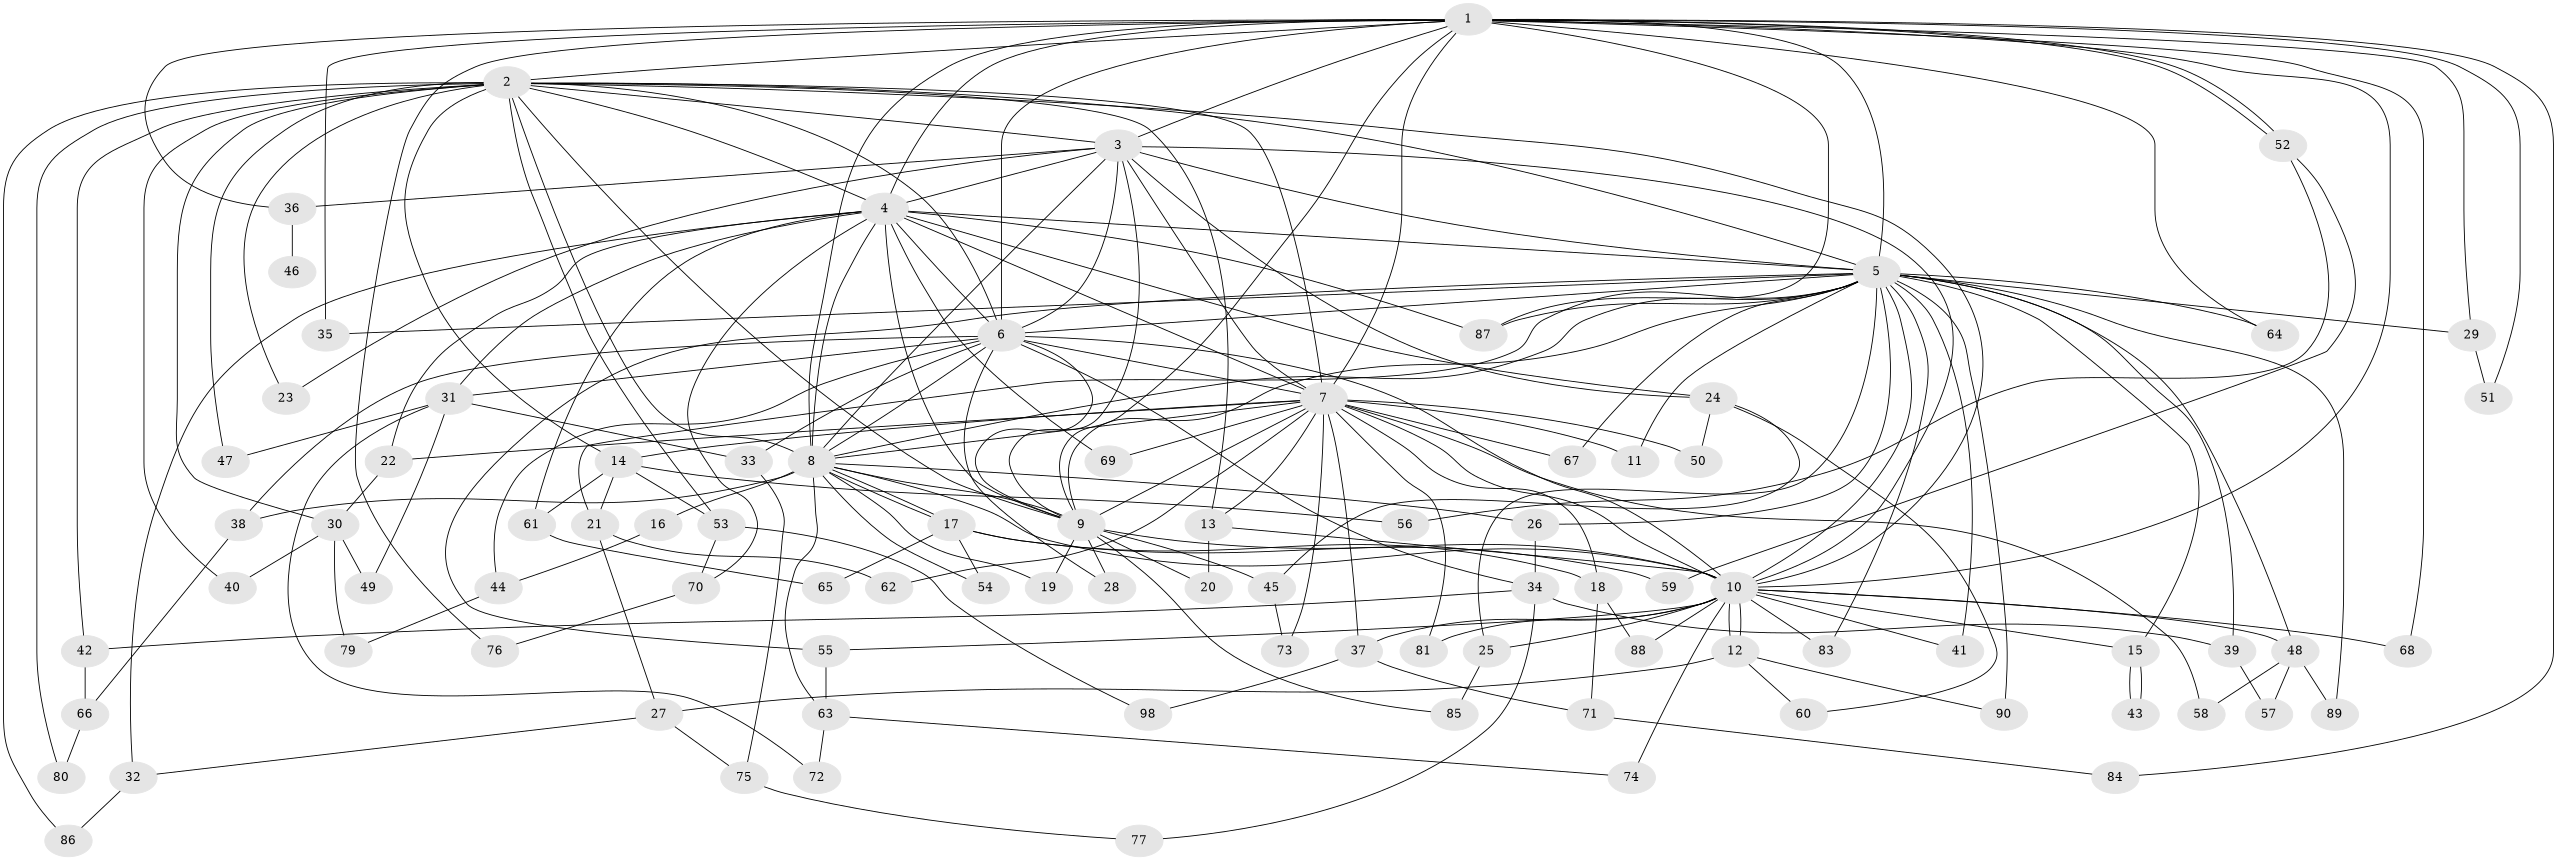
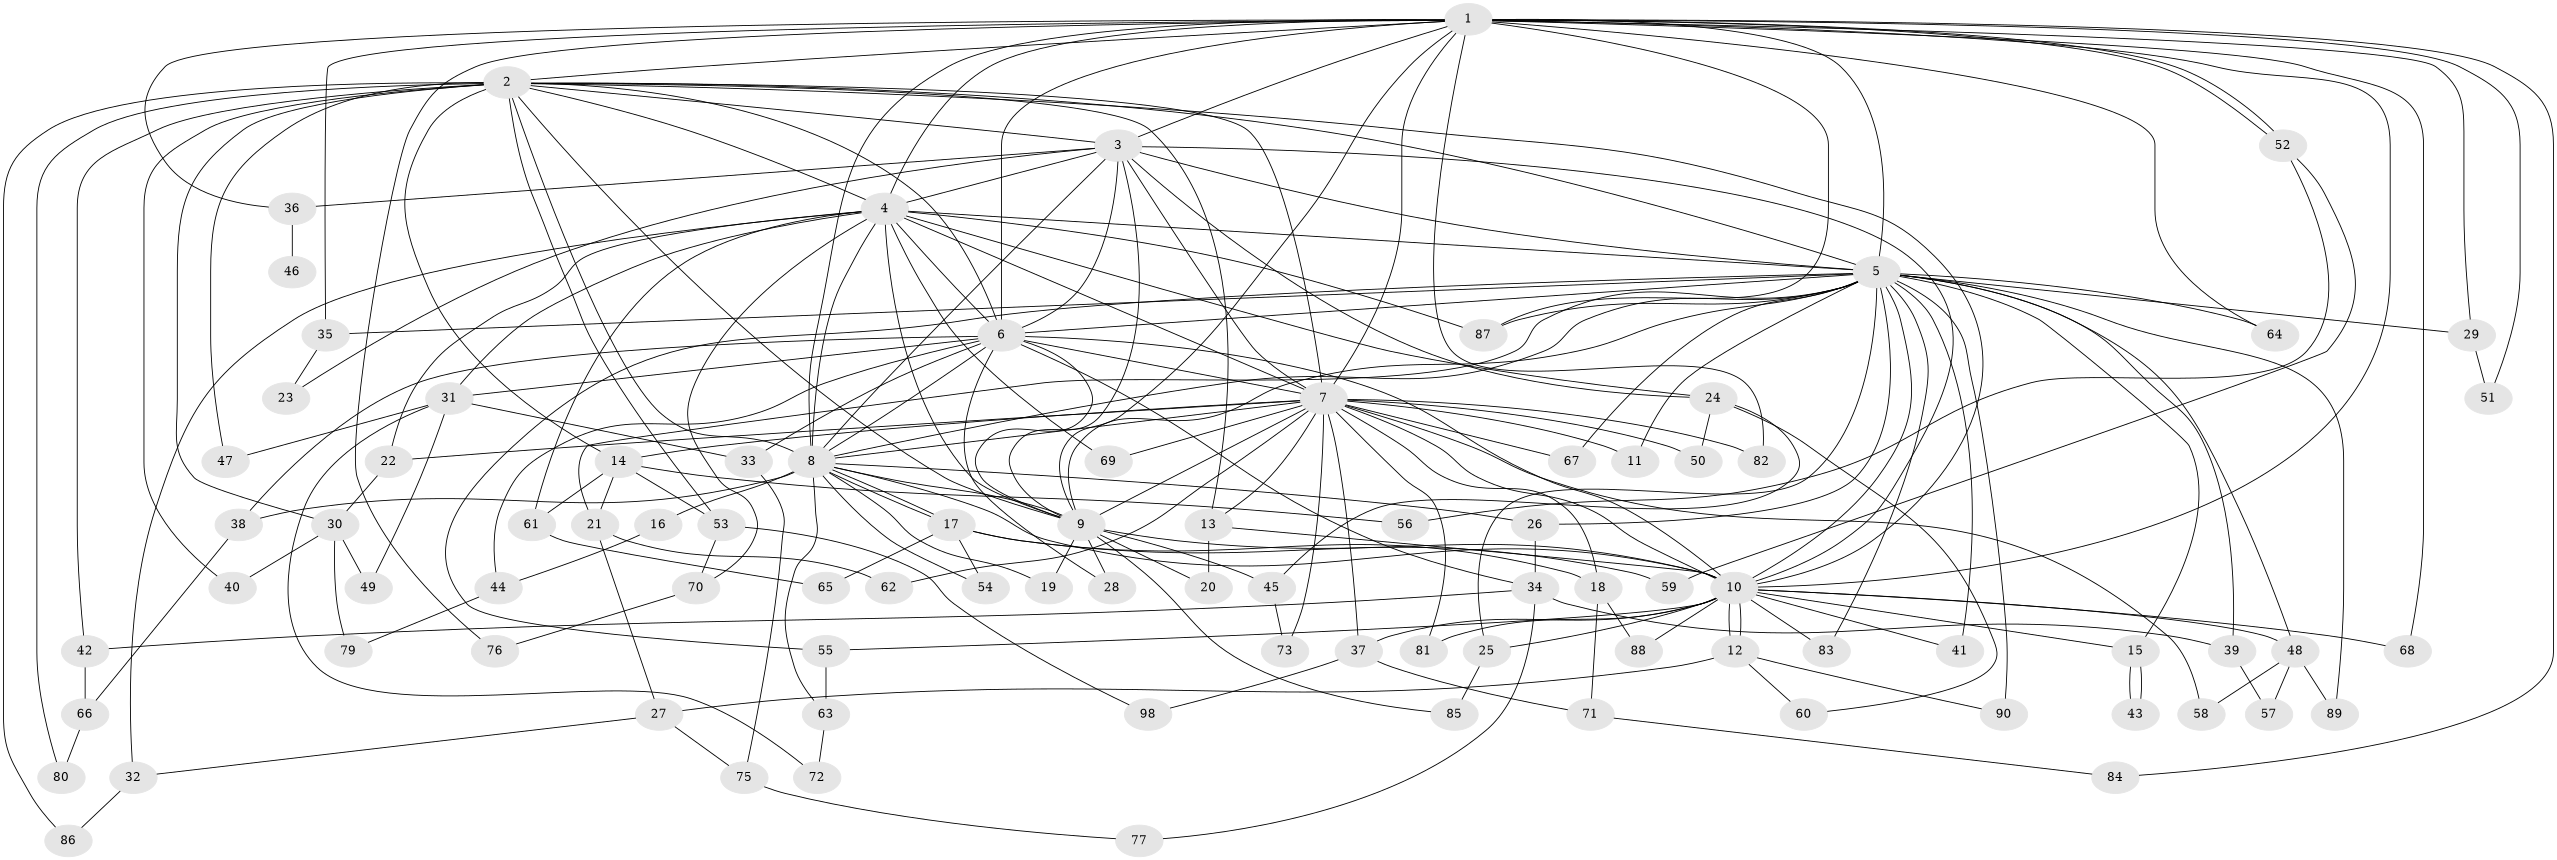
edge "2" -- "23": now "35" -- "23"
node "82": added
node "74": removed
